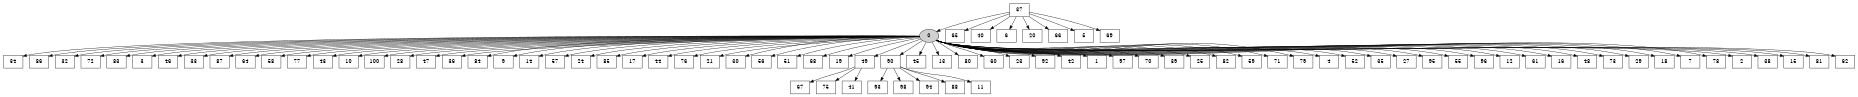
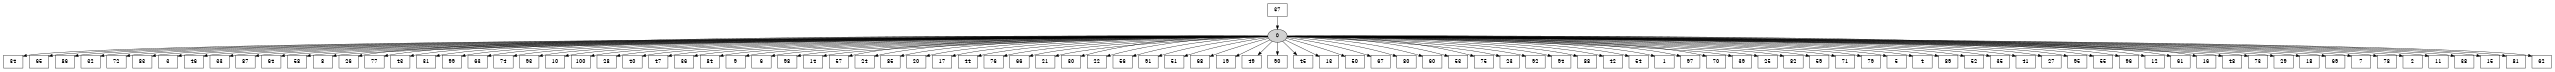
edge "37" -> "69": now "0" -> "69"
edge "37" -> "65": now "0" -> "65"
edge "37" -> "6": now "0" -> "6"
edge "37" -> "20": now "0" -> "20"
edge "37" -> "5": now "0" -> "5"
edge "37" -> "40": now "0" -> "40"
edge "37" -> "66": now "0" -> "66"
node "8": added
node "26": added
node "31": added
node "99": added
node "63": added
node "74": added
node "22": added
node "91": added
node "50": added
node "53": added
node "54": added
node "89": added
edge "49" -> "41": now "0" -> "41"
edge "90" -> "93": now "0" -> "93"
edge "90" -> "98": now "0" -> "98"
edge "49" -> "67": now "0" -> "67"
edge "49" -> "75": now "0" -> "75"
edge "90" -> "94": now "0" -> "94"
edge "90" -> "11": now "0" -> "11"
edge "90" -> "88": now "0" -> "88"
